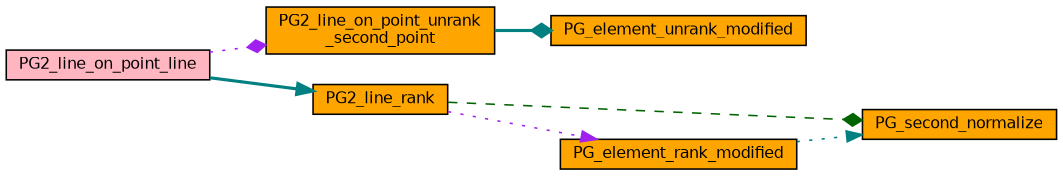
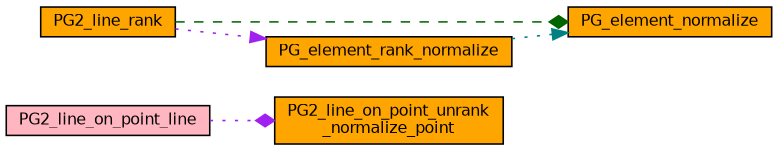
node "PG2_line_on_point_unrank _second_point": label "PG2_line_on_point_unrank _second_point" -> "PG2_line_on_point_unrank _normalize_point"
node "PG_element_unrank_modified": removed
edge "PG2_line_on_point_line" -> "PG2_line_rank": removed
node "PG_second_normalize": label "PG_second_normalize" -> "PG_element_normalize"
node "PG_element_rank_modified": label "PG_element_rank_modified" -> "PG_element_rank_normalize"
